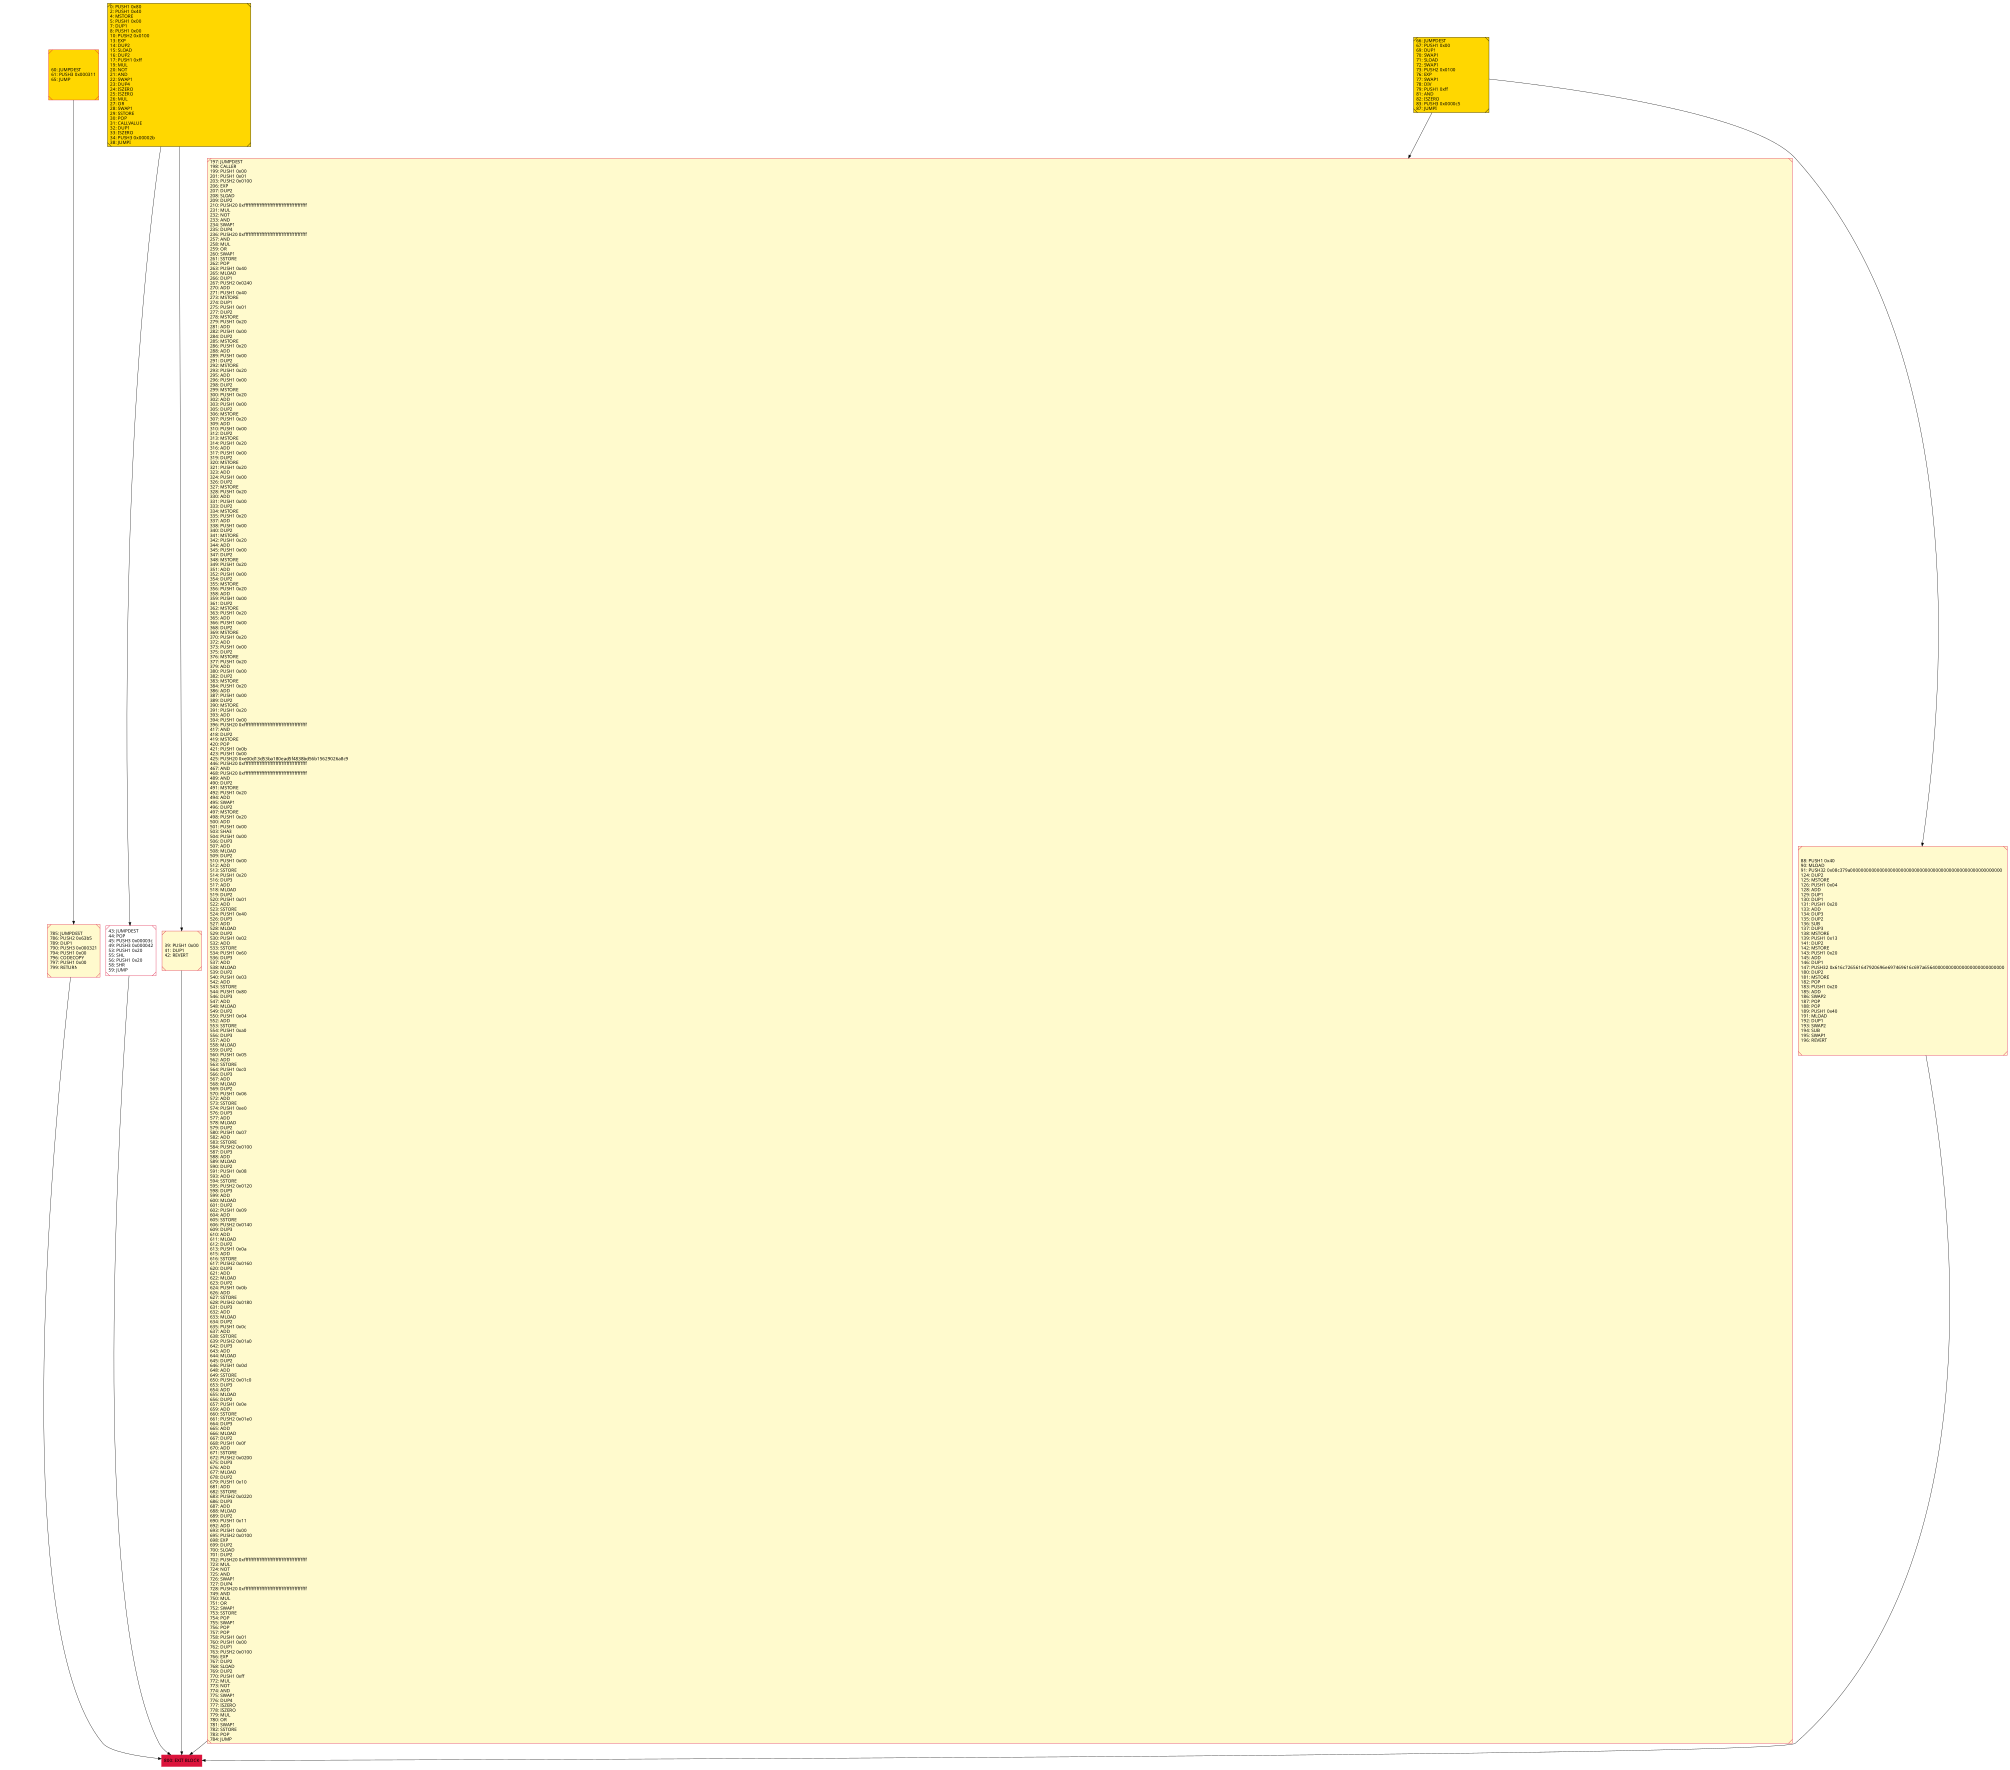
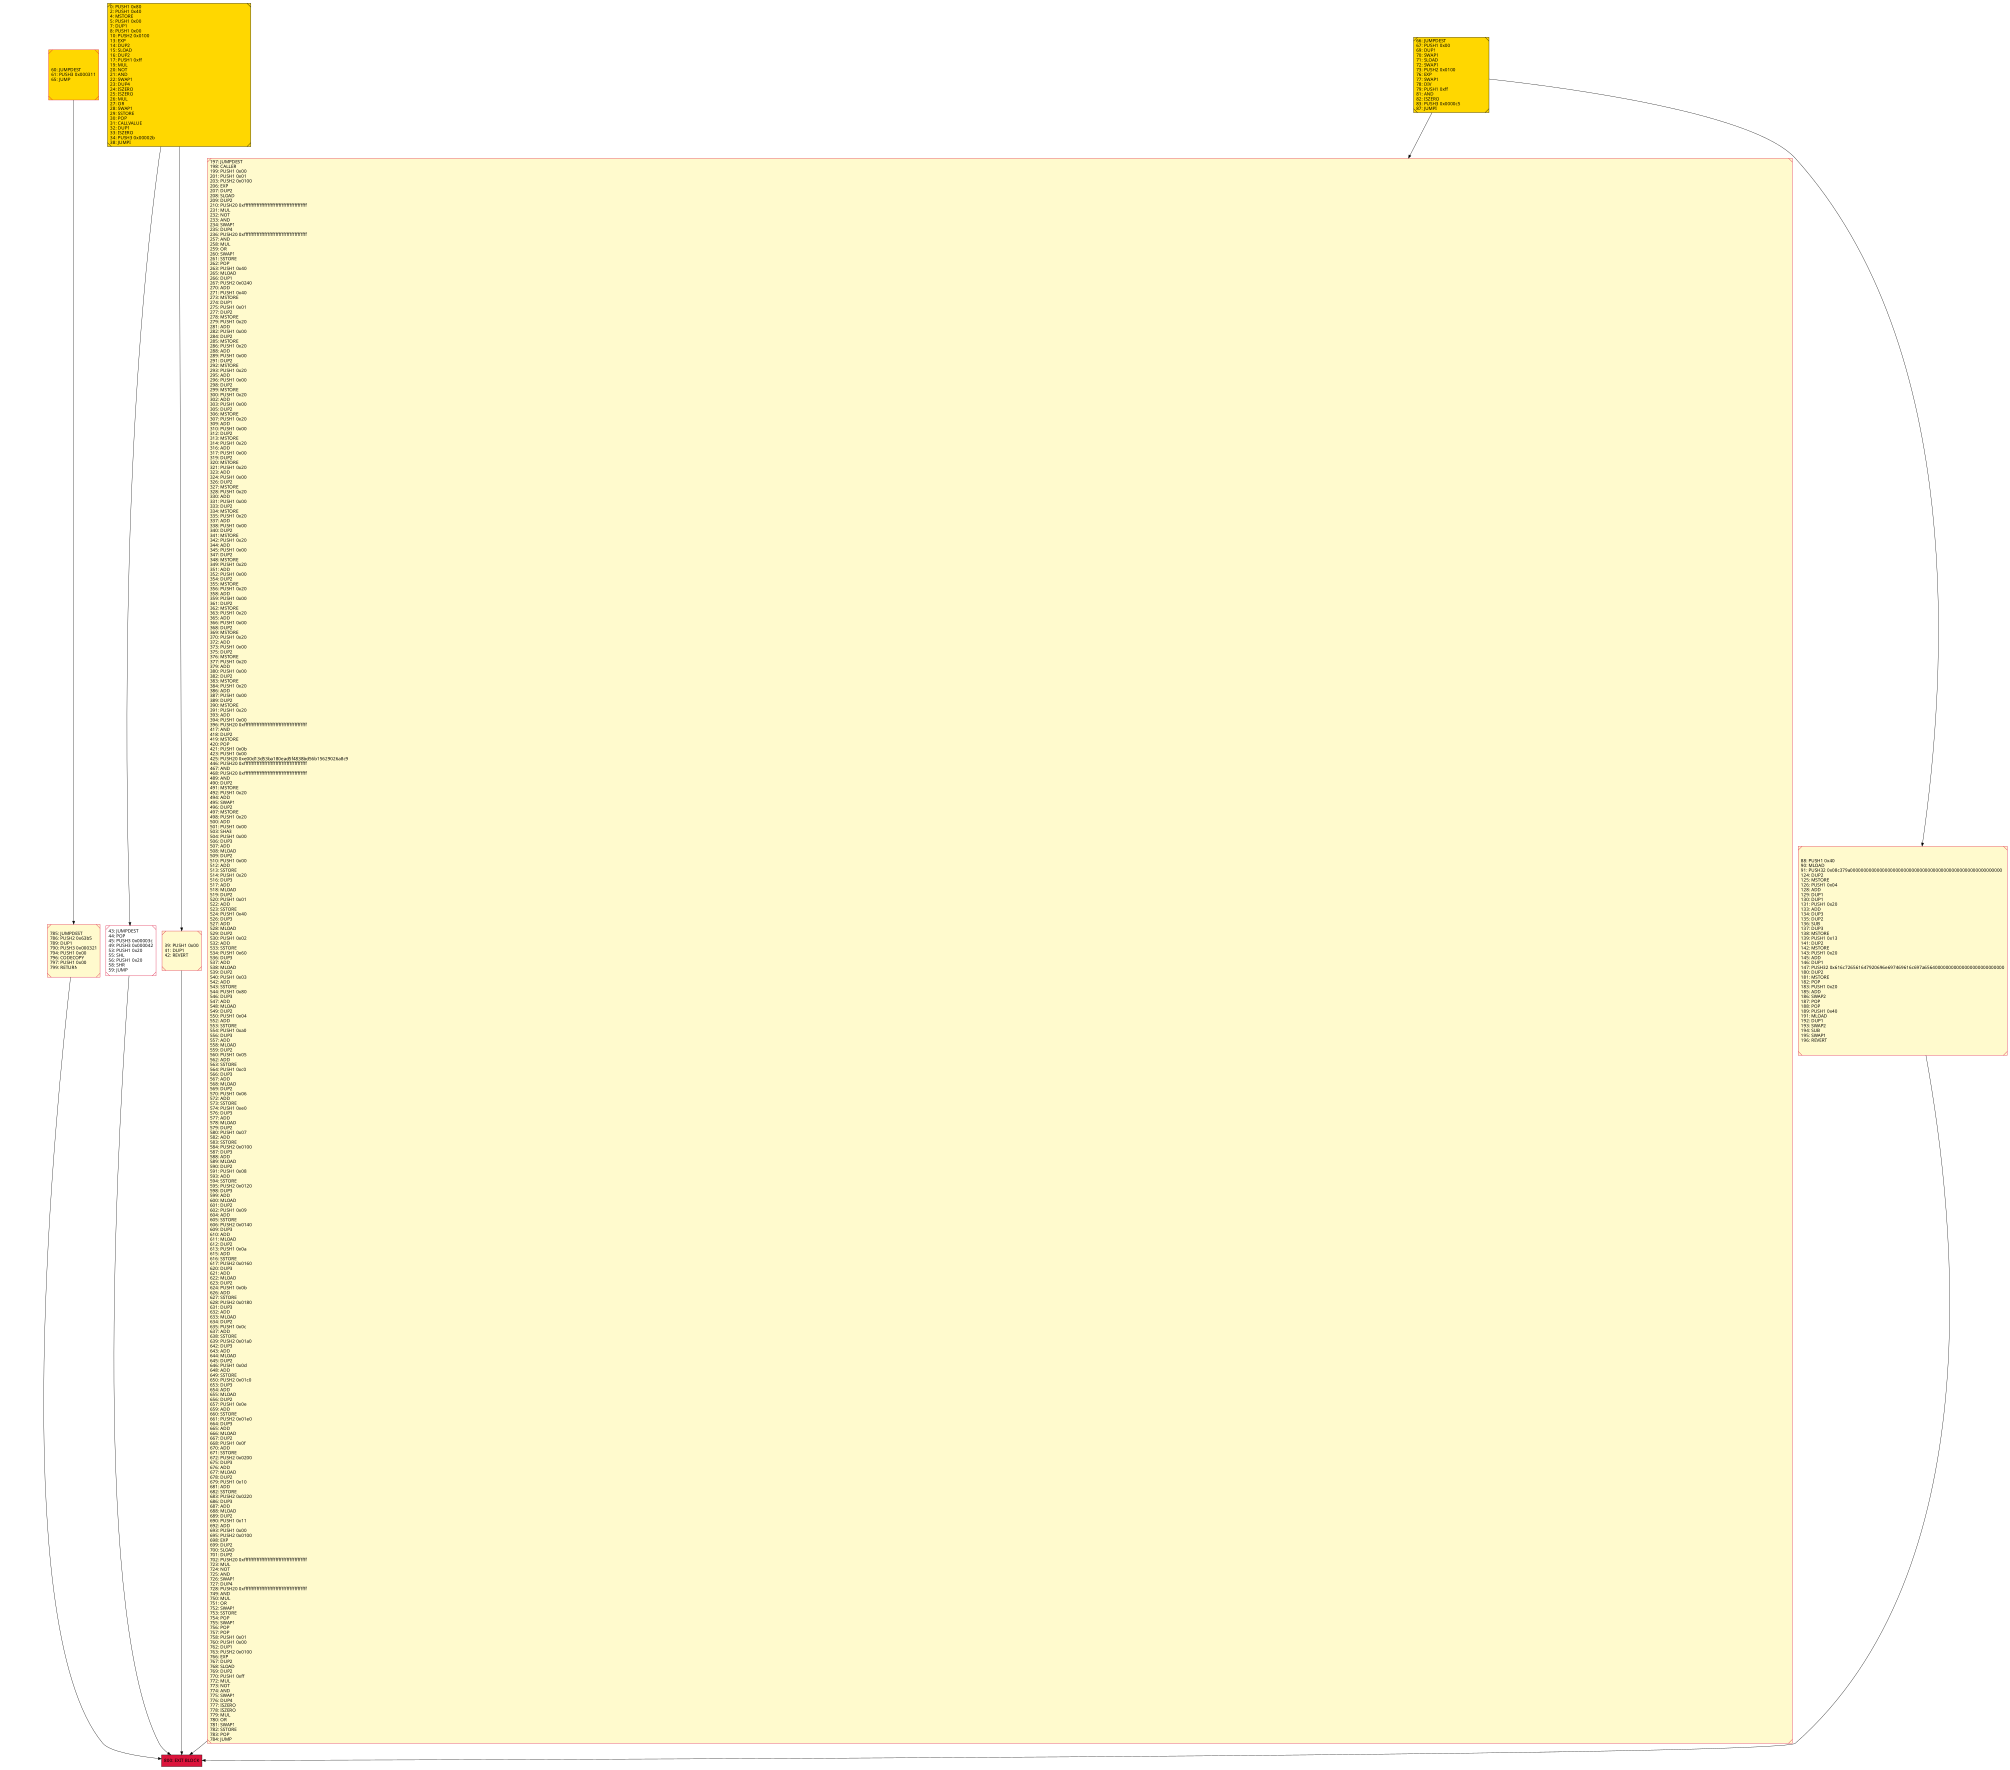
node "800: EXIT BLOCK": color crimson -> black
